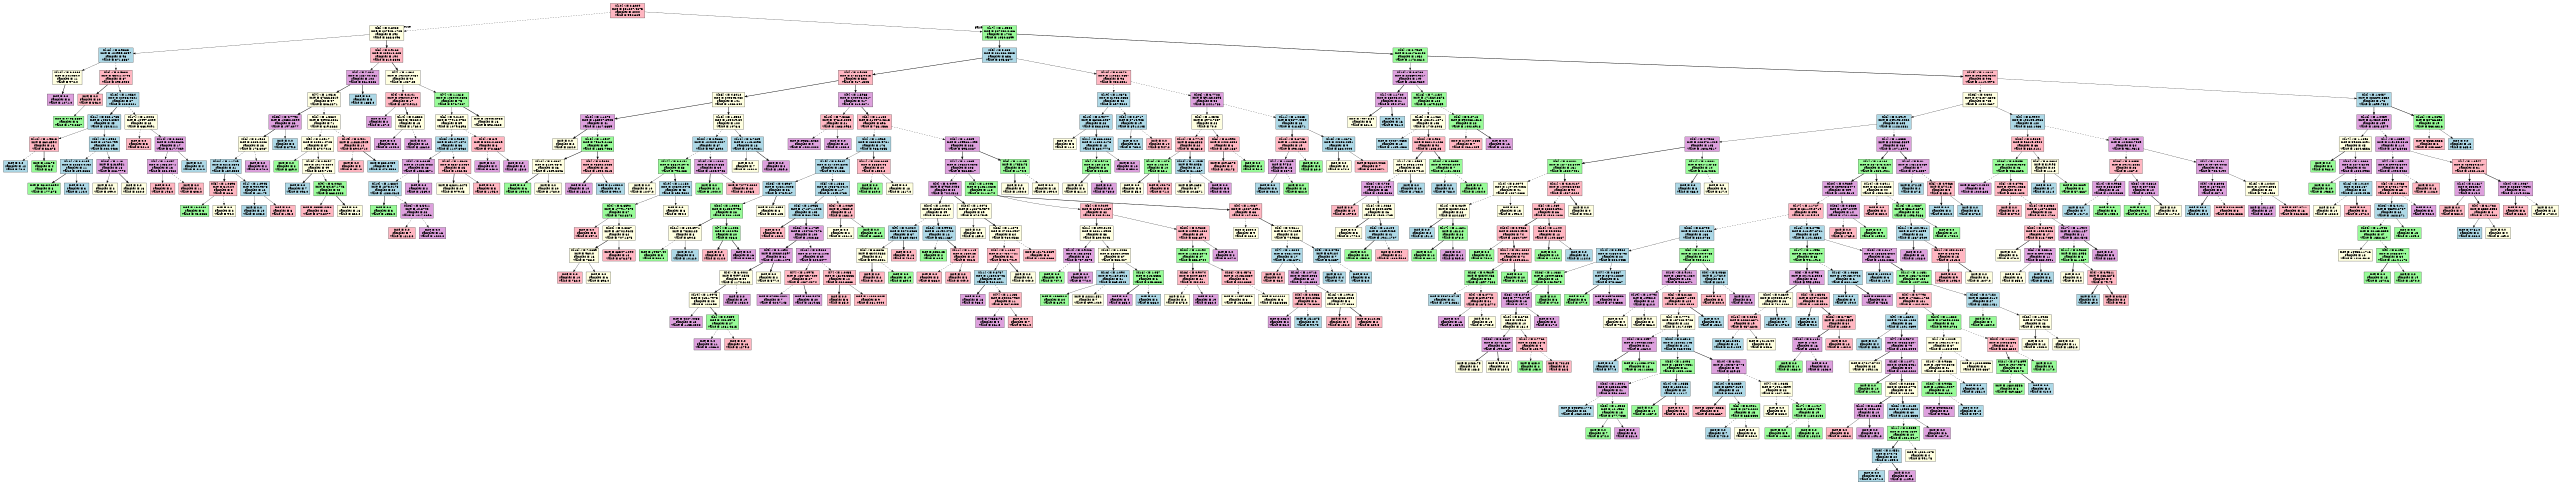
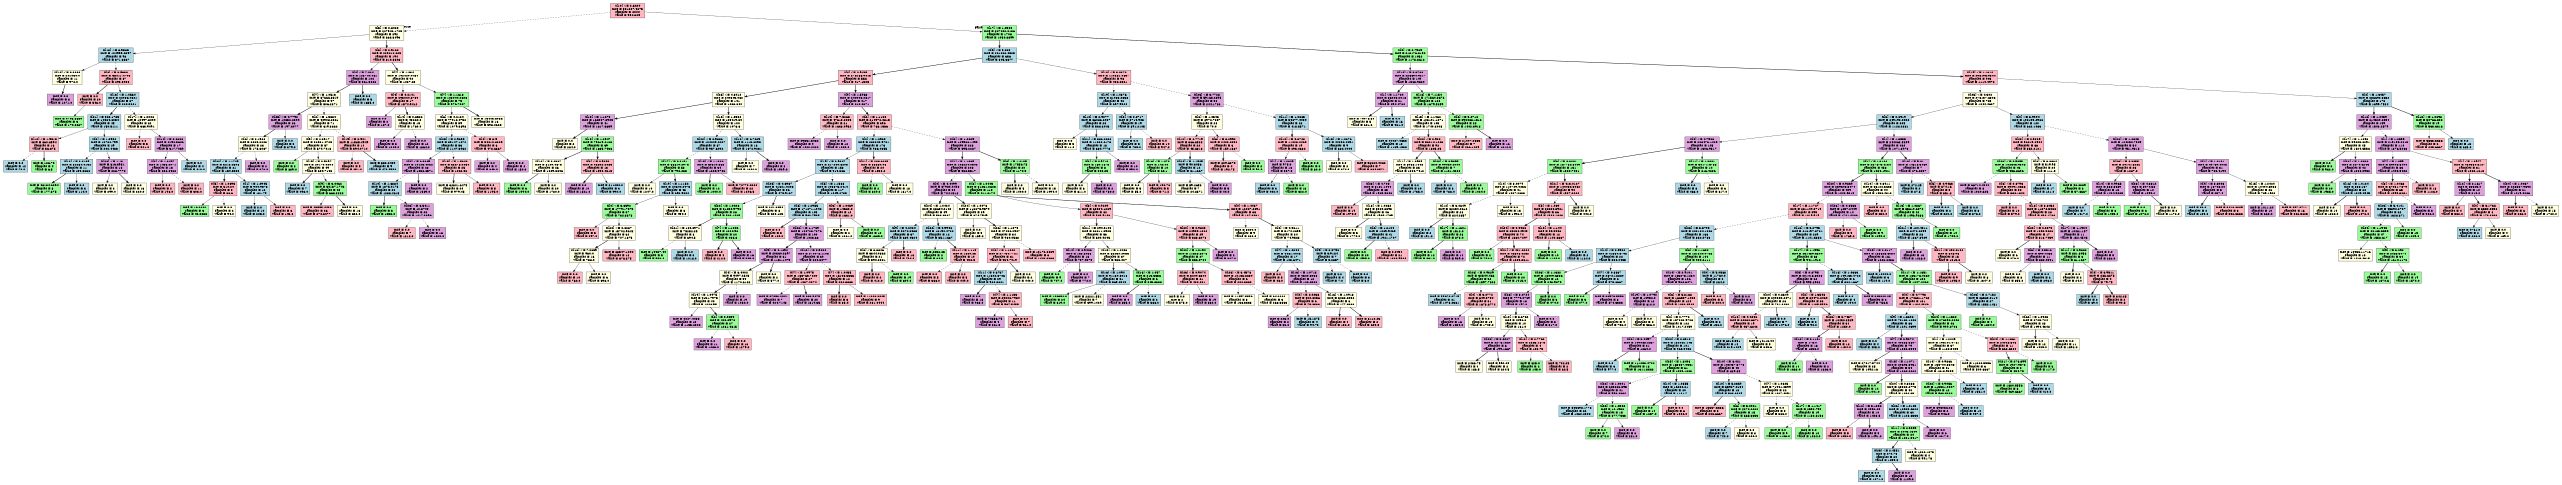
edge "X[16] <= 1.0124 mse = 533.157 samples = 22 value = 1845.4545" -> "mse = 0.0 samples = 14 value = 1828.0": style dashed -> bold
node "mse = 0.0 samples = 2 value = 575.0": label "mse = 0.0 samples = 2 value = 575.0" -> "mse = 0.0 mse = 2 value = 575.0"
node "X[10] <= 3.6782 mse = 4496.8 samples = 10 samples = 161.0": label "X[10] <= 3.6782 mse = 4496.8 samples = 10 samples = 161.0" -> "X[10] <= 3.6782 mse = 4496.8 samples = 10 value = 161.0"
